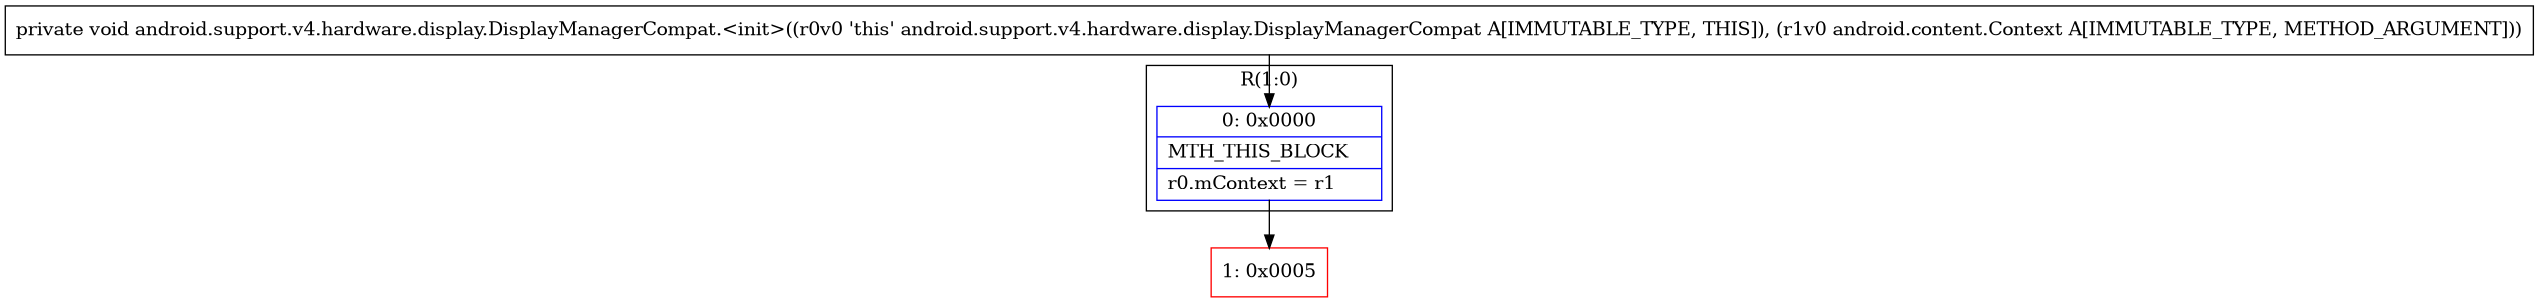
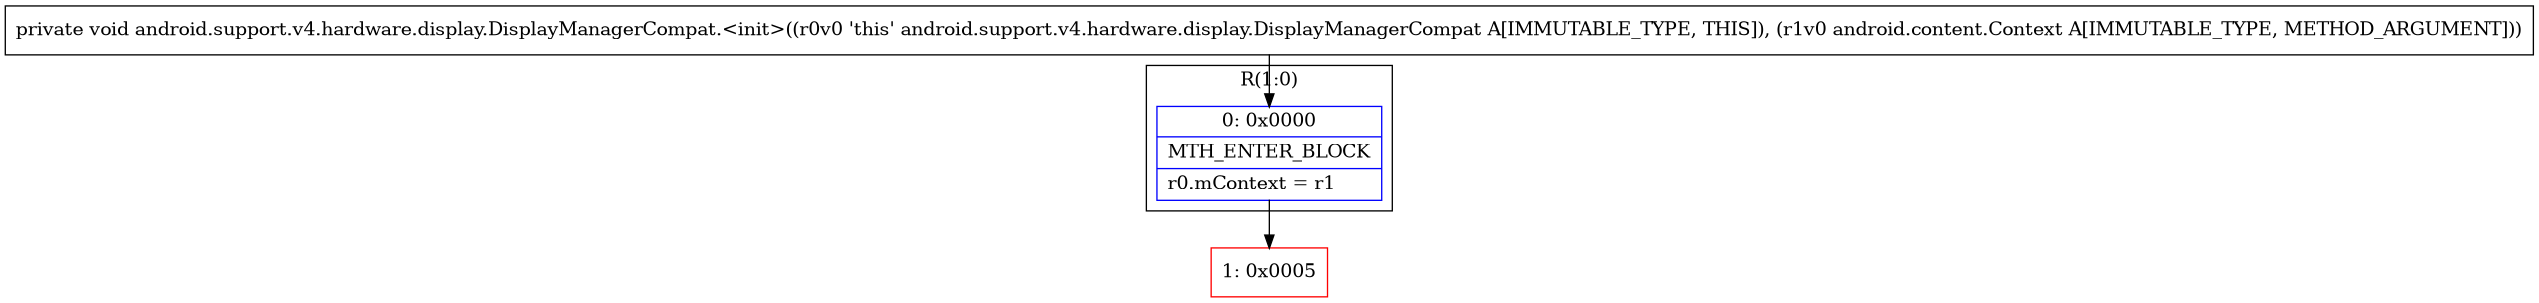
node "0: 0x0000": text "MTH_THIS_BLOCK" -> "MTH_ENTER_BLOCK"
